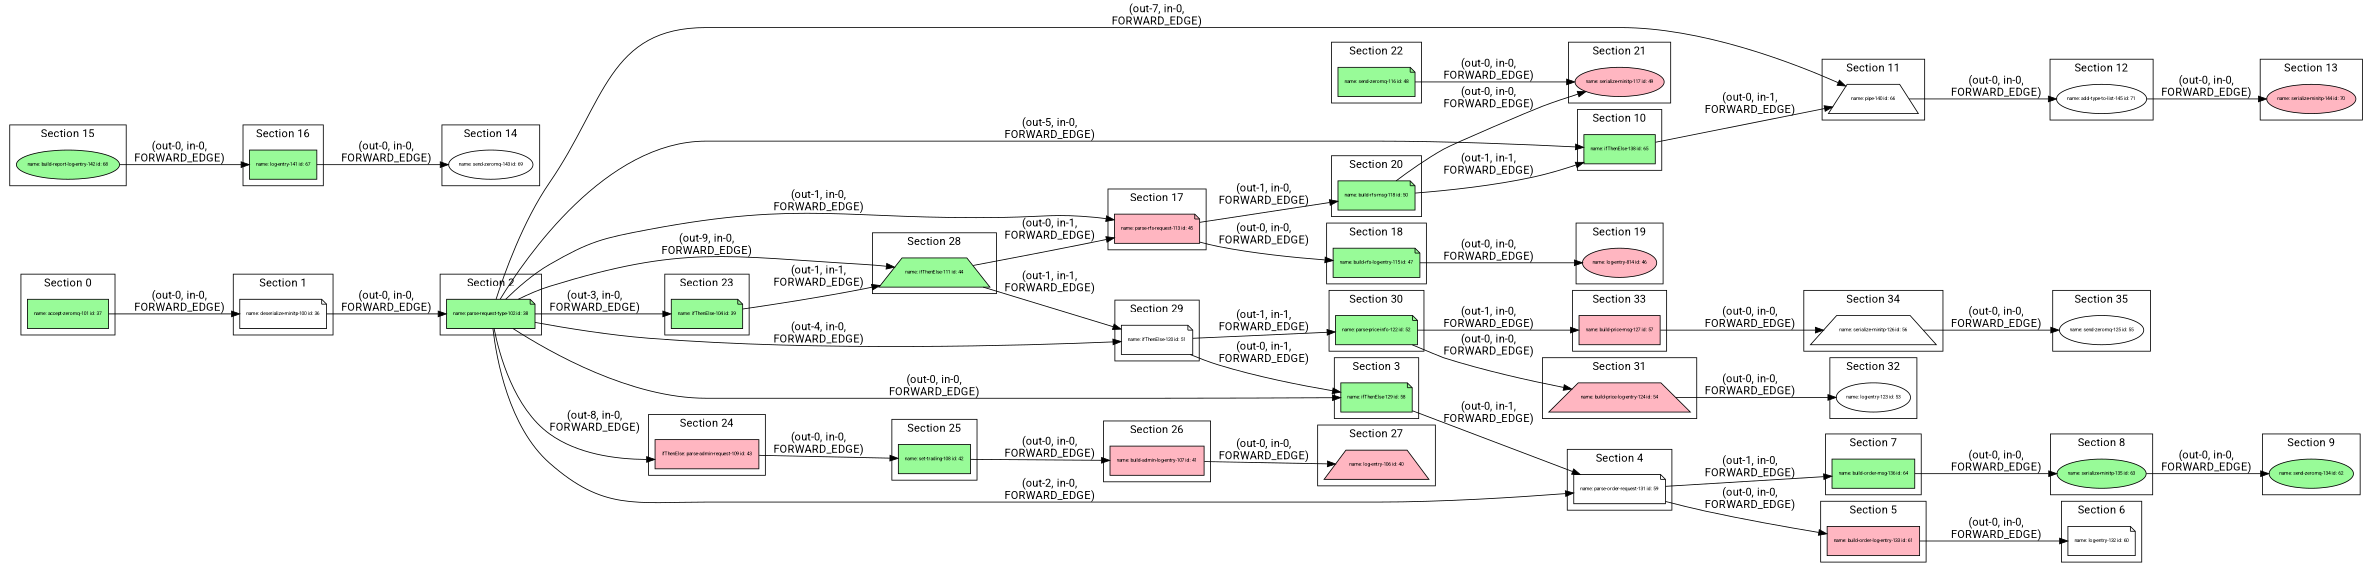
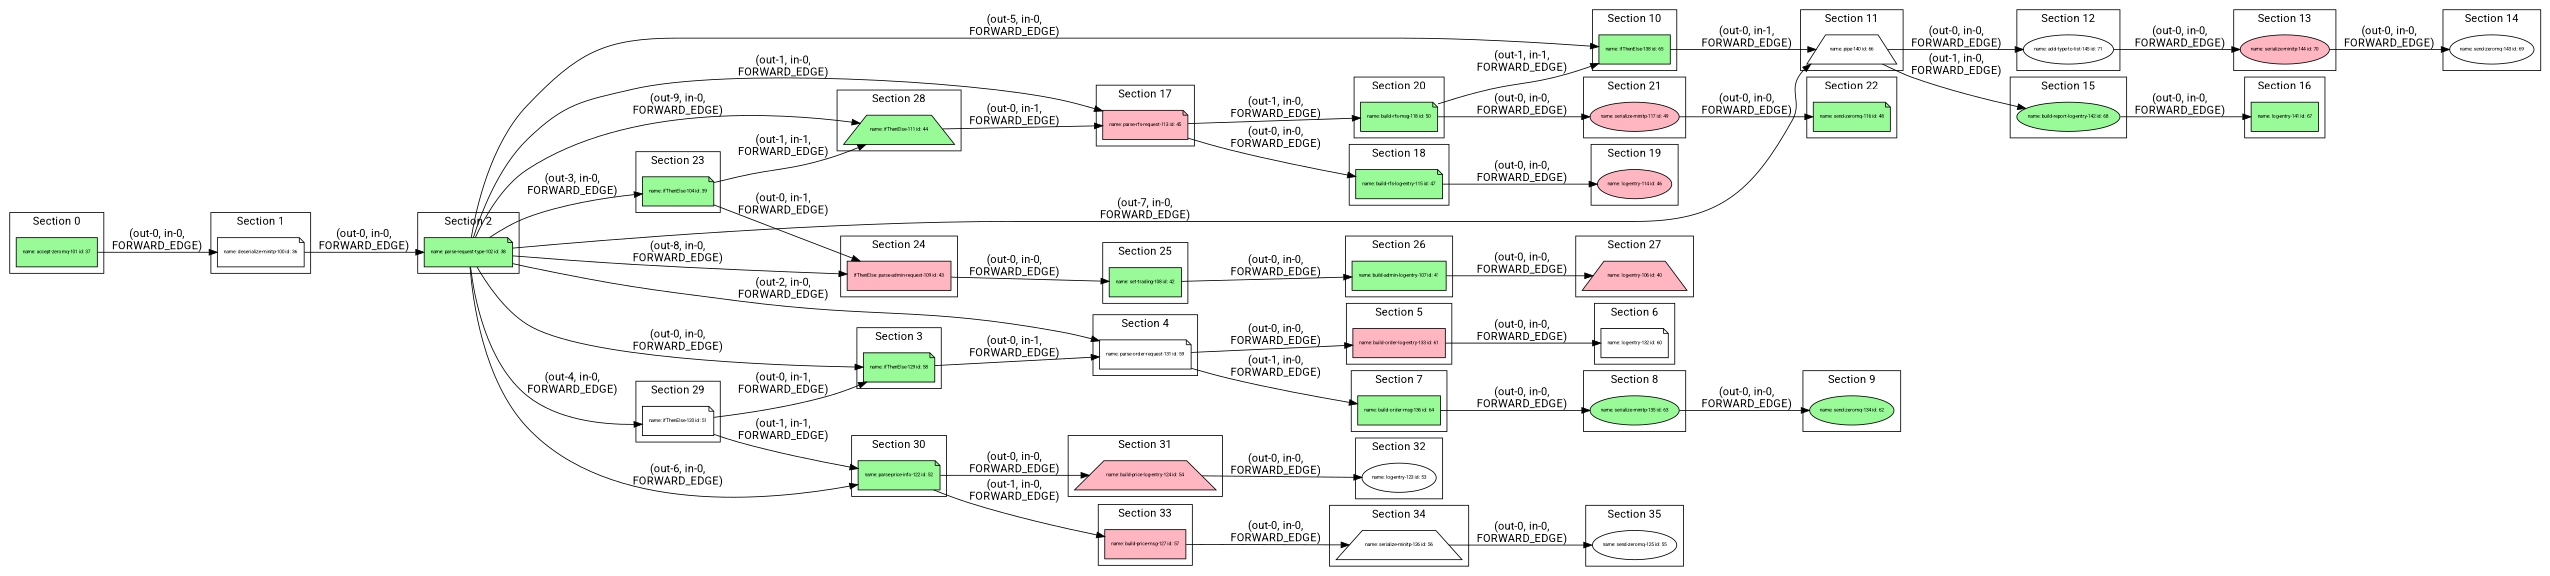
edge "name: send-zeromq-116 id: 48" -> "name: serialize-minitp-117 id: 49": reversed
edge "name: pipe-140 id: 66" -> "name: build-report-log-entry-142 id: 68": added, label "(out-1, in-0, FORWARD_EDGE)"
edge "name: log-entry-141 id: 67" -> "name: send-zeromq-143 id: 69": now "name: serialize-minitp-144 id: 70" -> "name: send-zeromq-143 id: 69"
edge "name: ifThenElse-104 id: 39" -> "ifThenElse: parse-admin-request-109 id: 43": added, label "(out-0, in-1, FORWARD_EDGE)"
node "name: log-entry-814 id: 46": label "name: log-entry-814 id: 46" -> "name: log-entry-114 id: 46"
edge "name: ifThenElse-111 id: 44" -> "name: ifThenElse-120 id: 51": removed, label "(out-1, in-1, FORWARD_EDGE)"
node "name: build-admin-log-entry-107 id: 41": fillcolor lightpink -> palegreen
edge "name: parse-request-type-102 id: 38" -> "name: parse-price-info-122 id: 52": added, label "(out-6, in-0, FORWARD_EDGE)"
